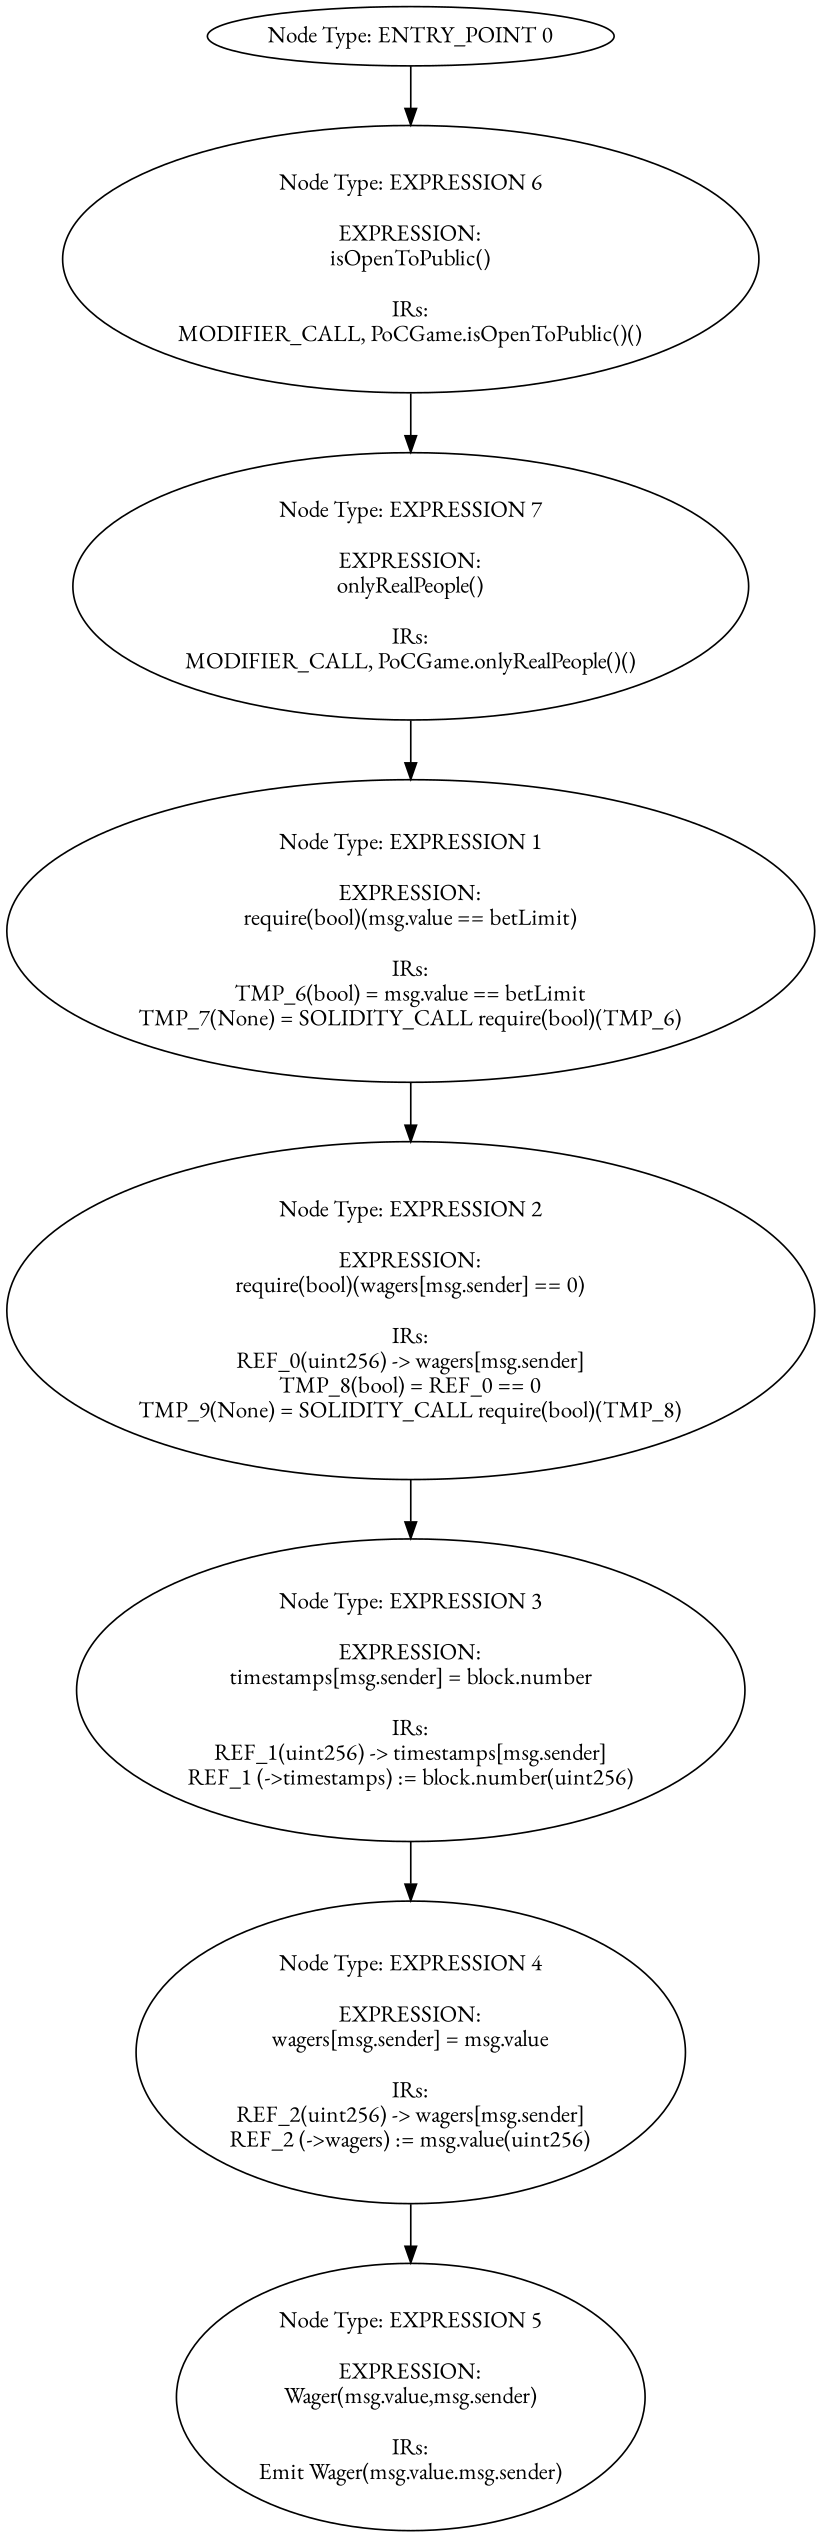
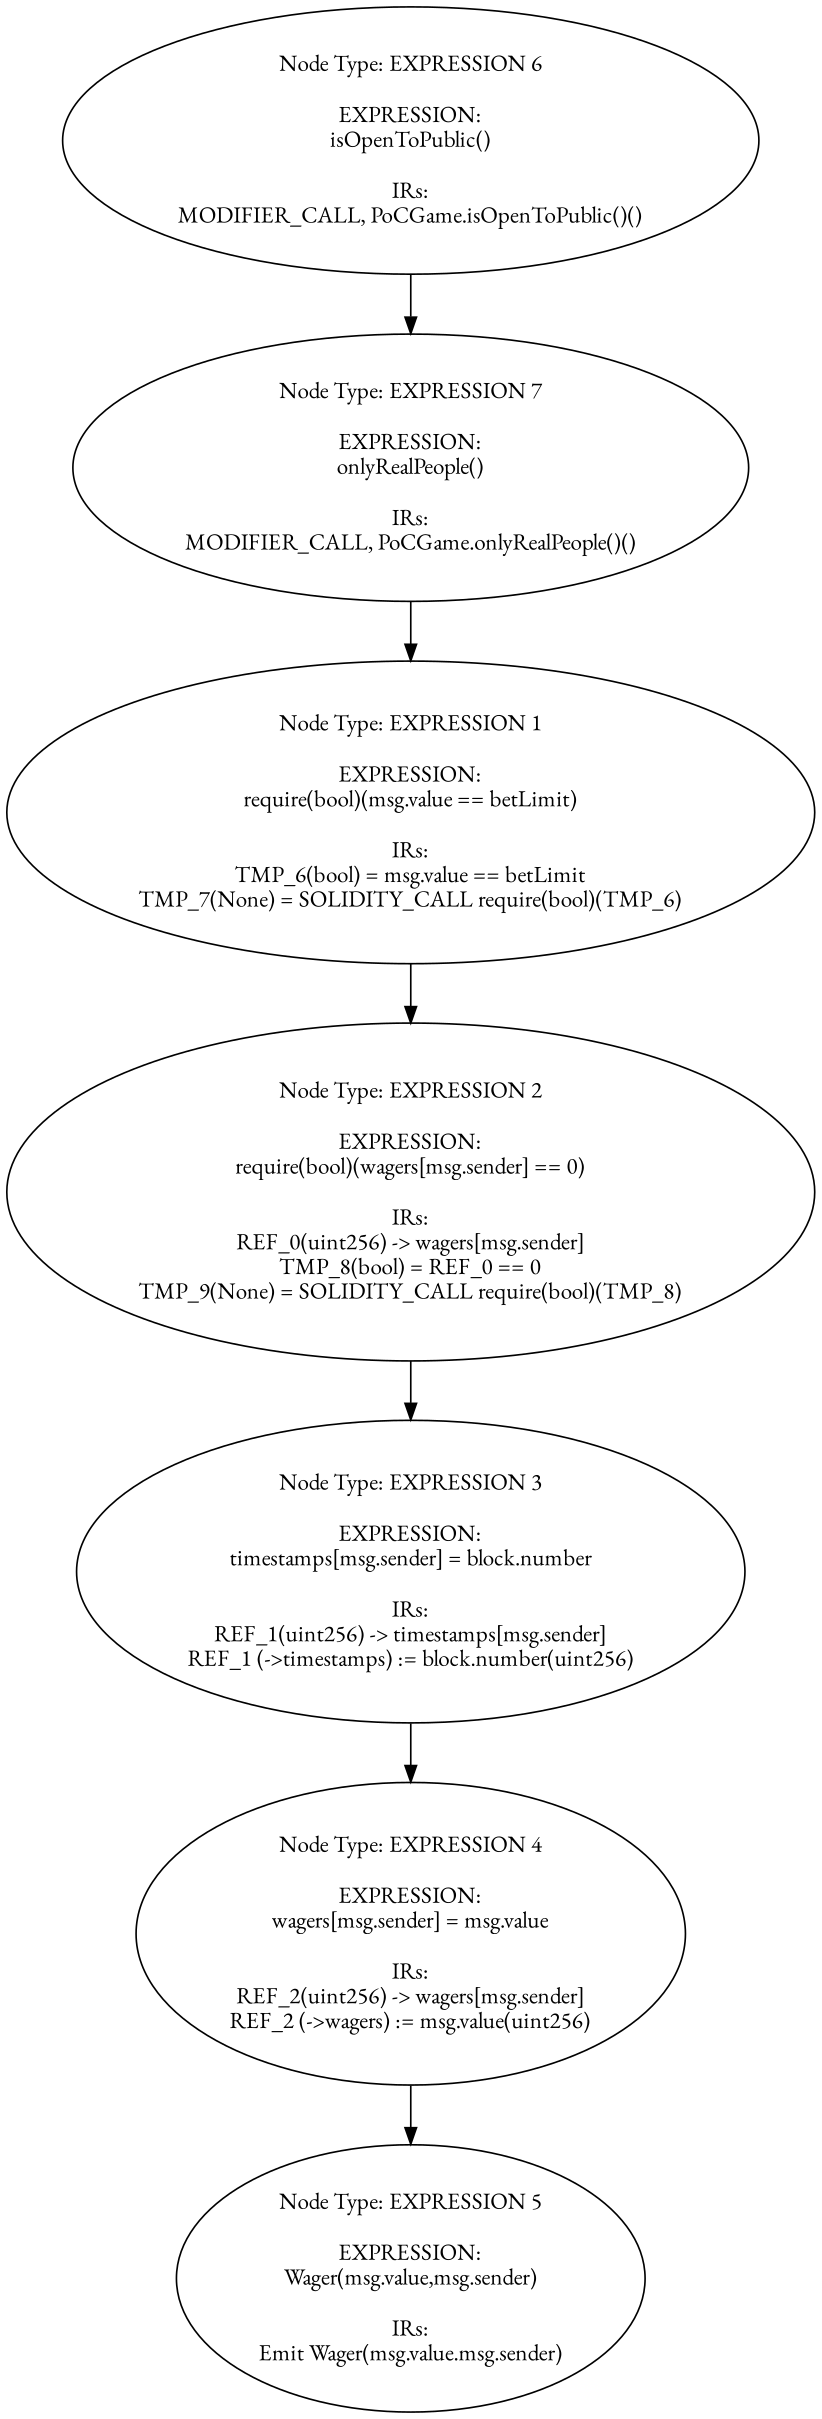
node "Node Type: ENTRY_POINT 0": removed
